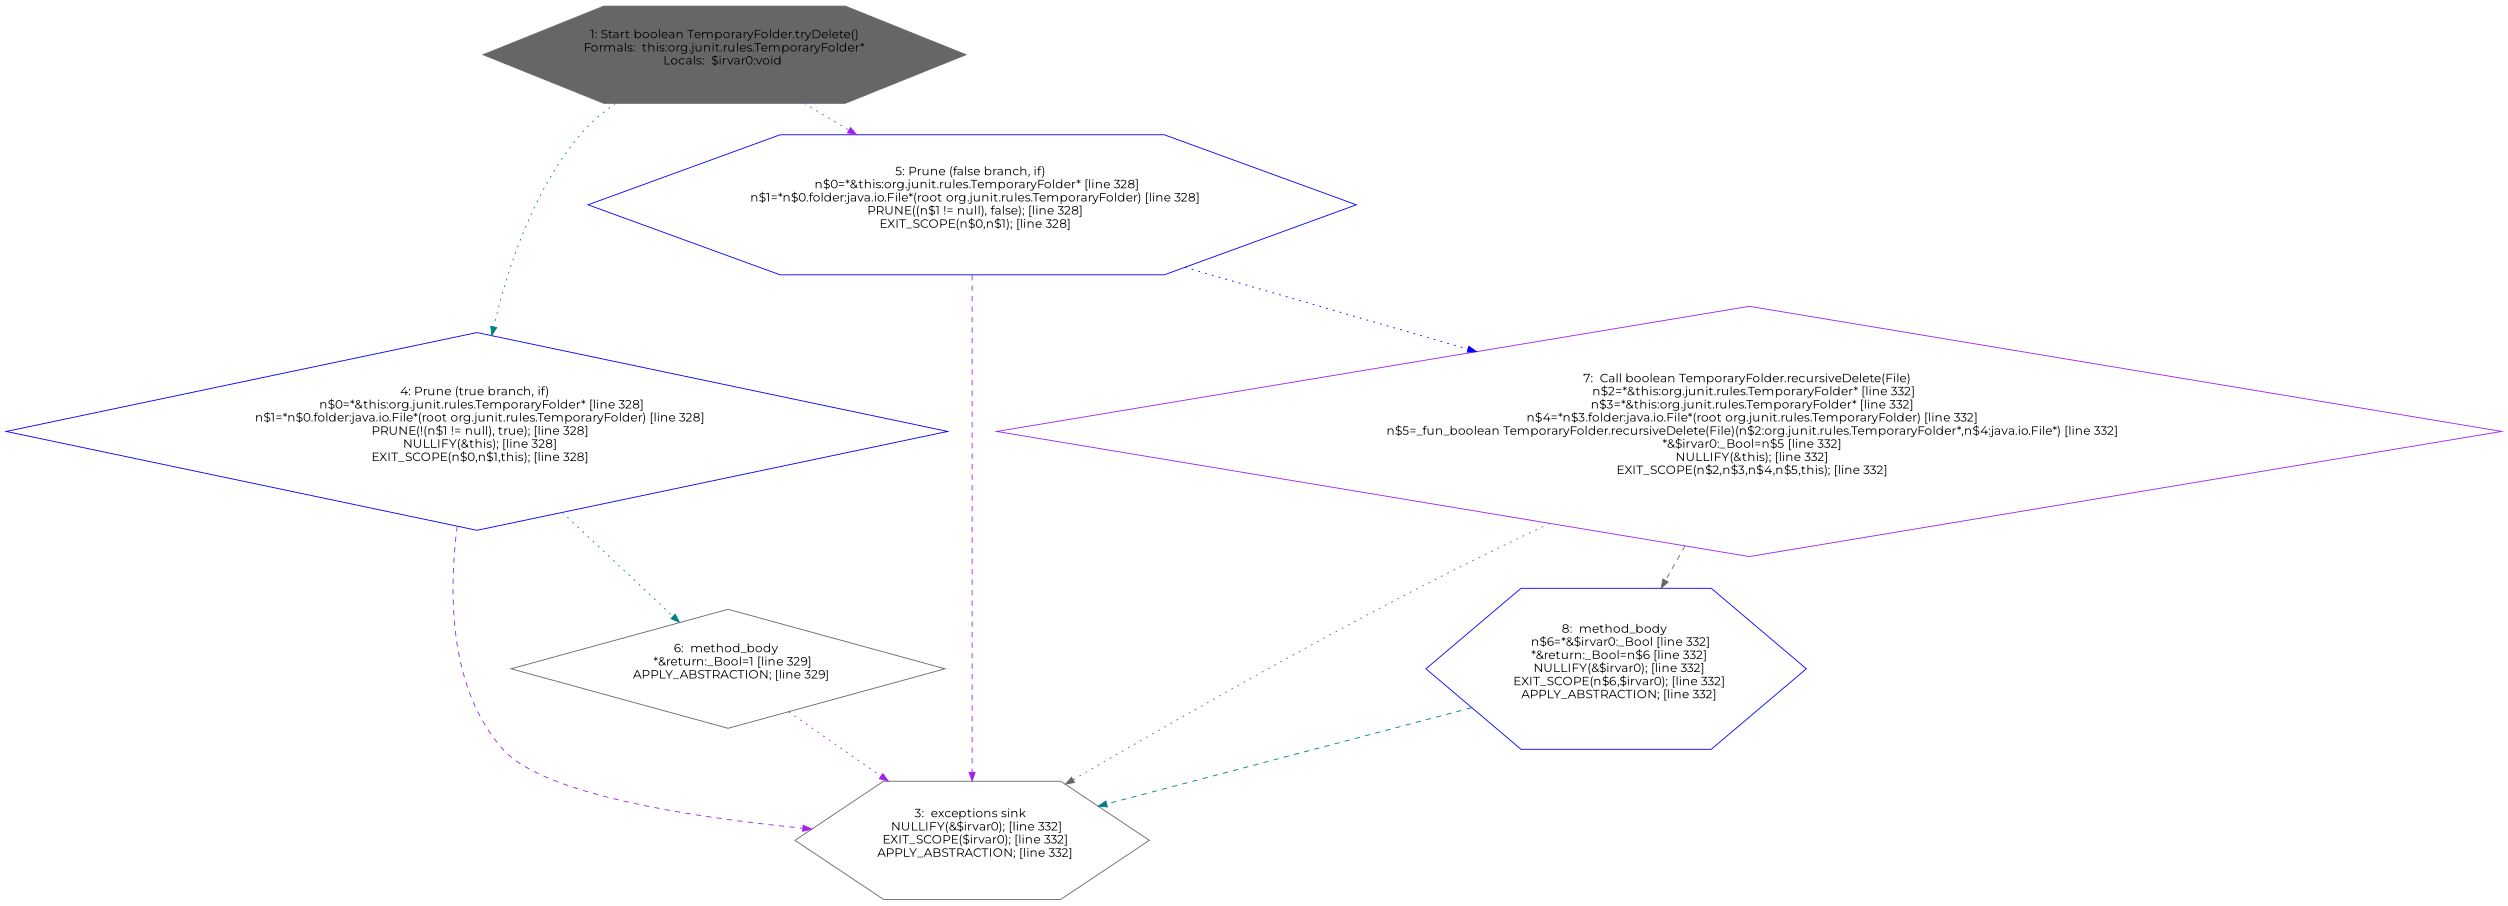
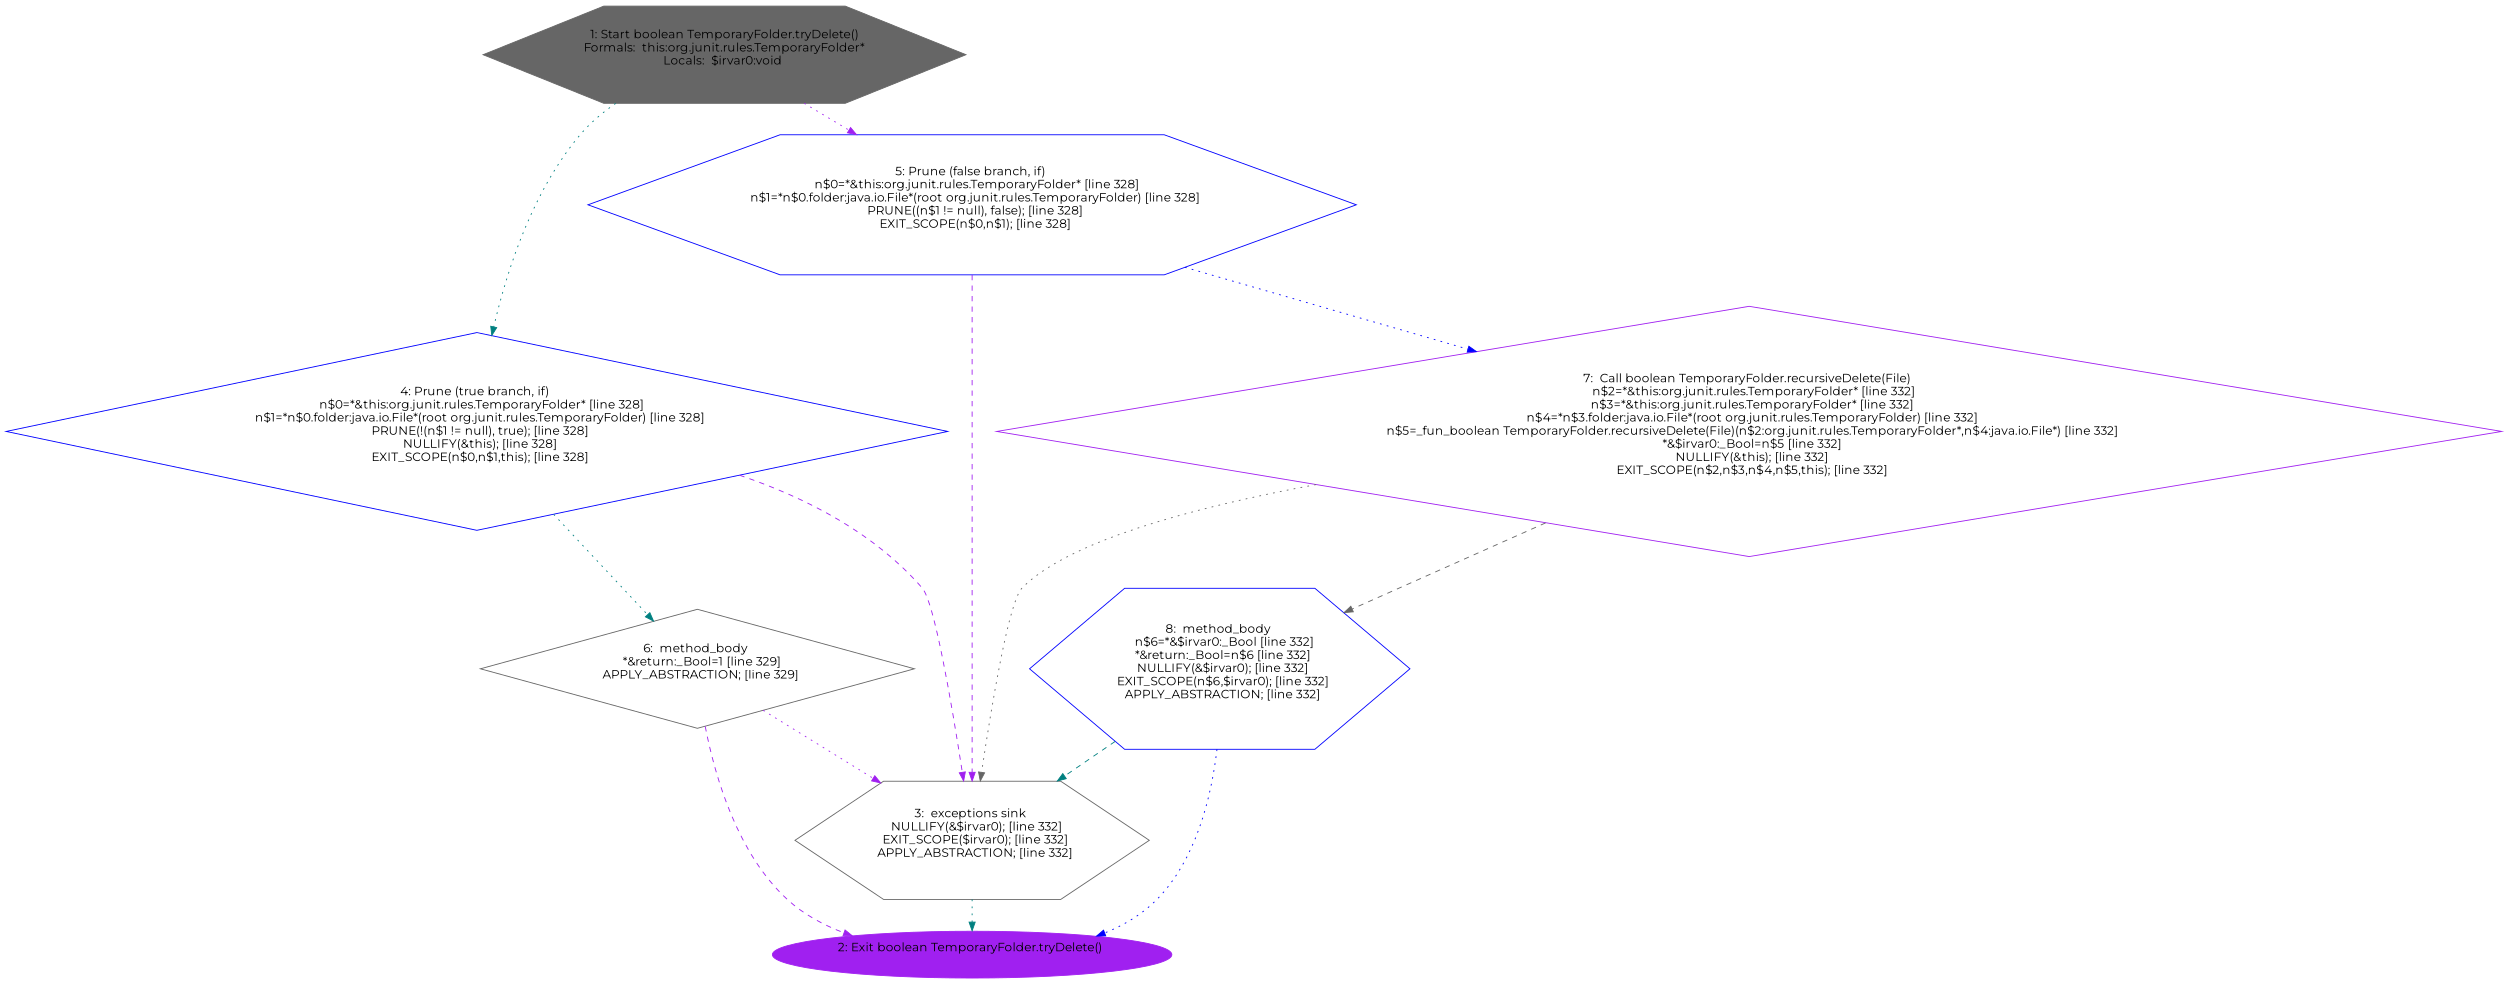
node "2: Exit boolean TemporaryFolder.tryDelete()": added
